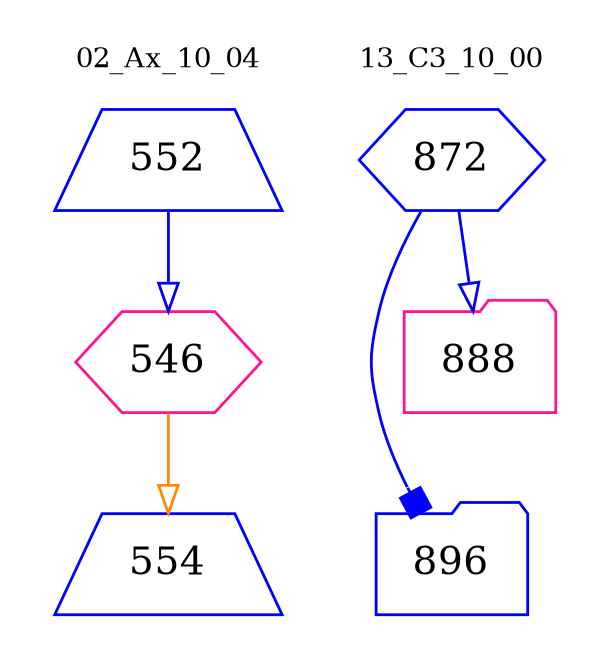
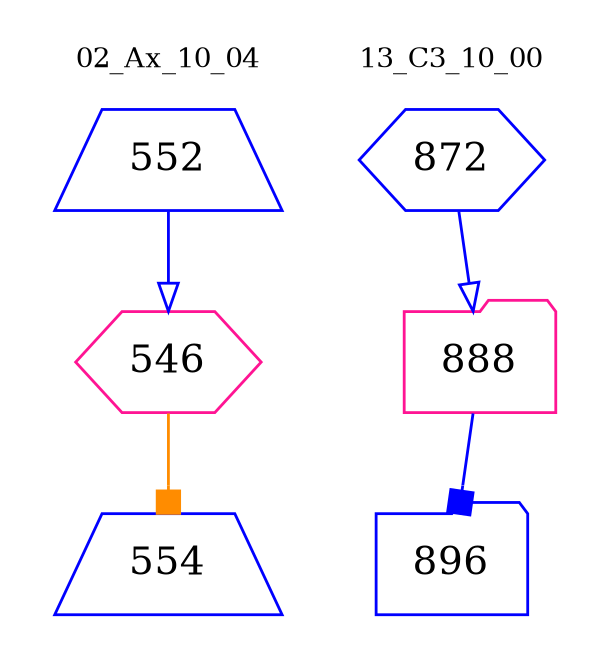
edge "872" -> "896": now "888" -> "896"
edge "546" -> "554": arrowhead onormal -> box
